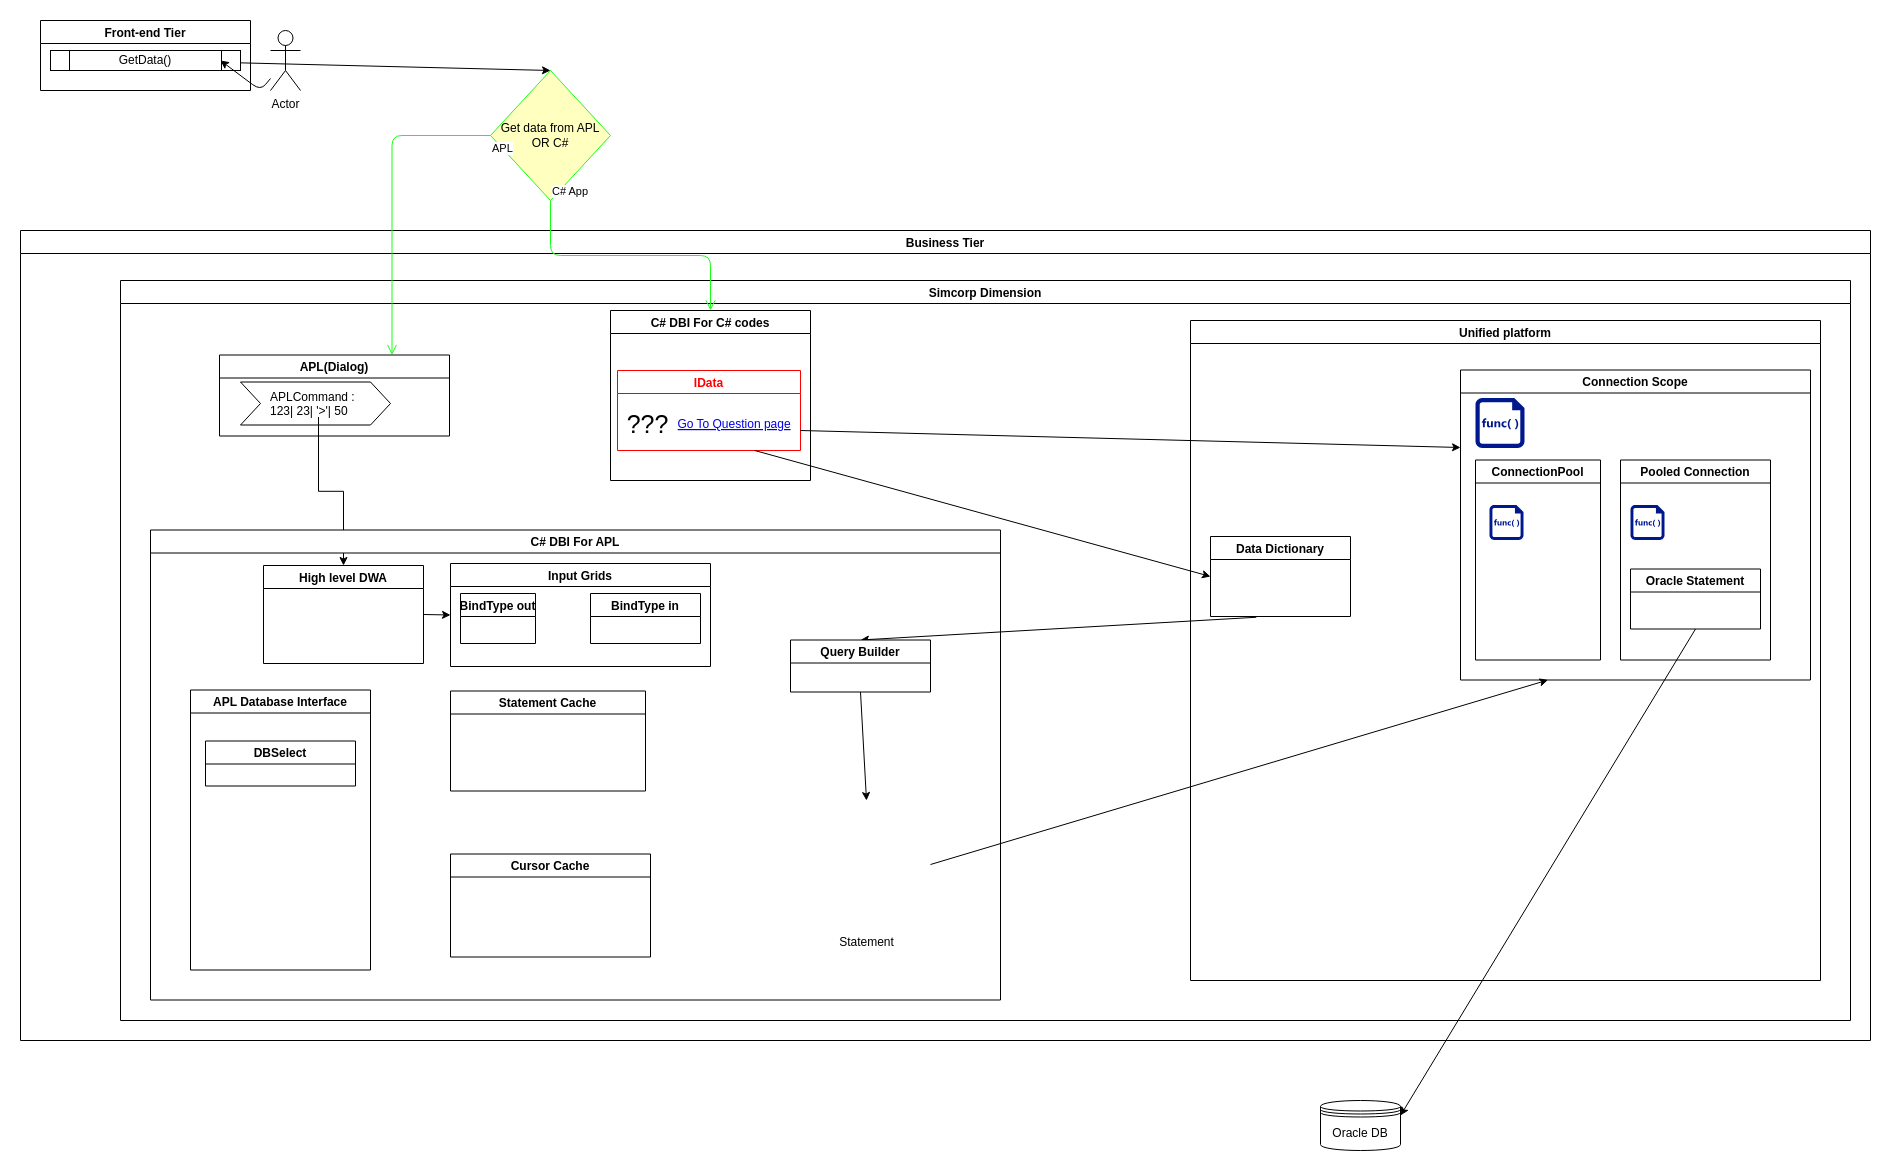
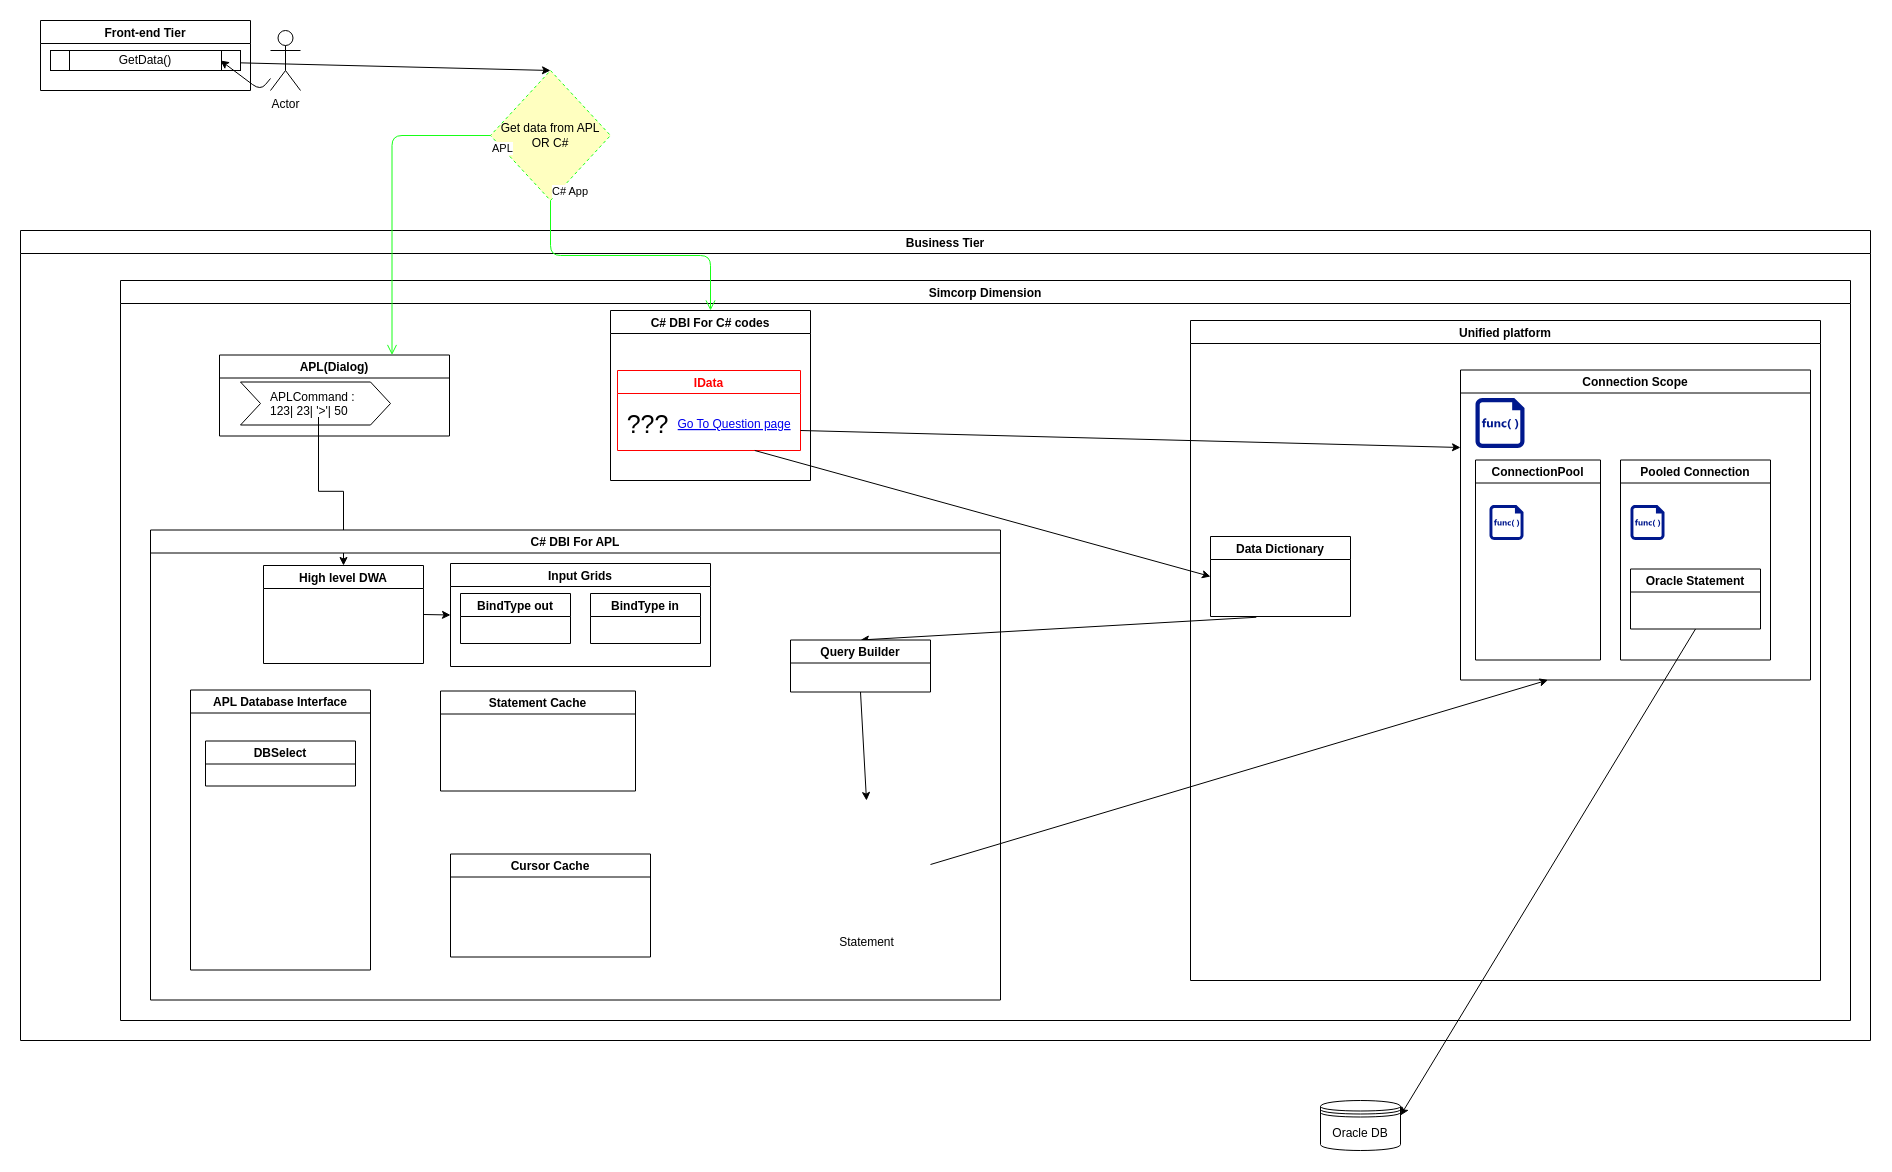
node "Get data from APL OR C#": style solid -> dashed
node "BindType out": size 75x50 -> 110x50
node "Statement Cache": moved (548, 741) -> (538, 741)
